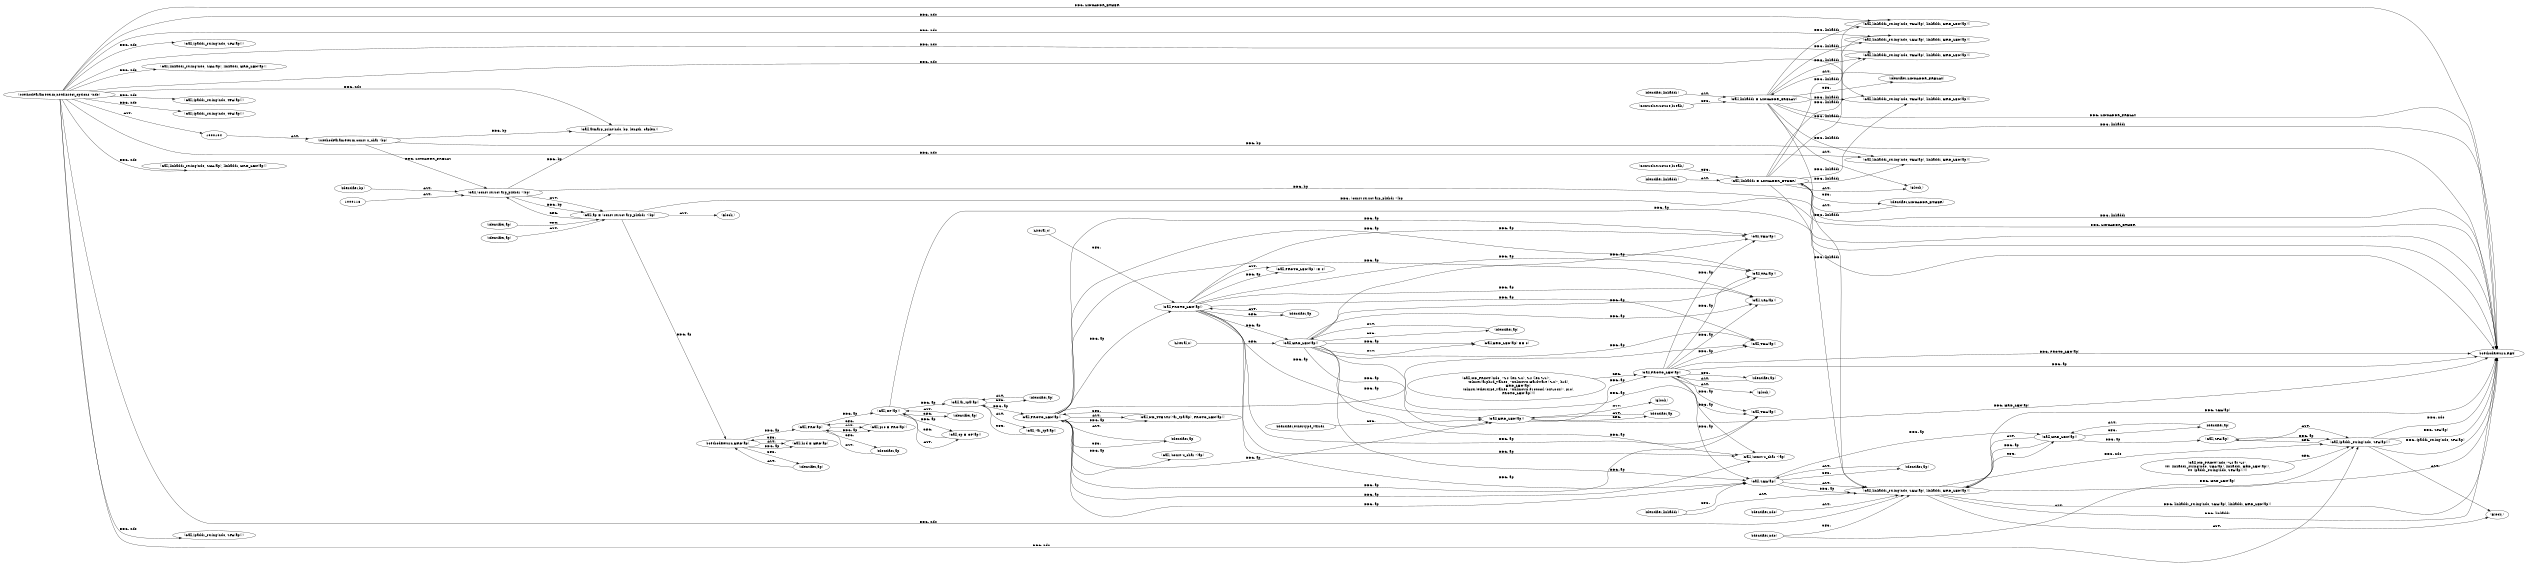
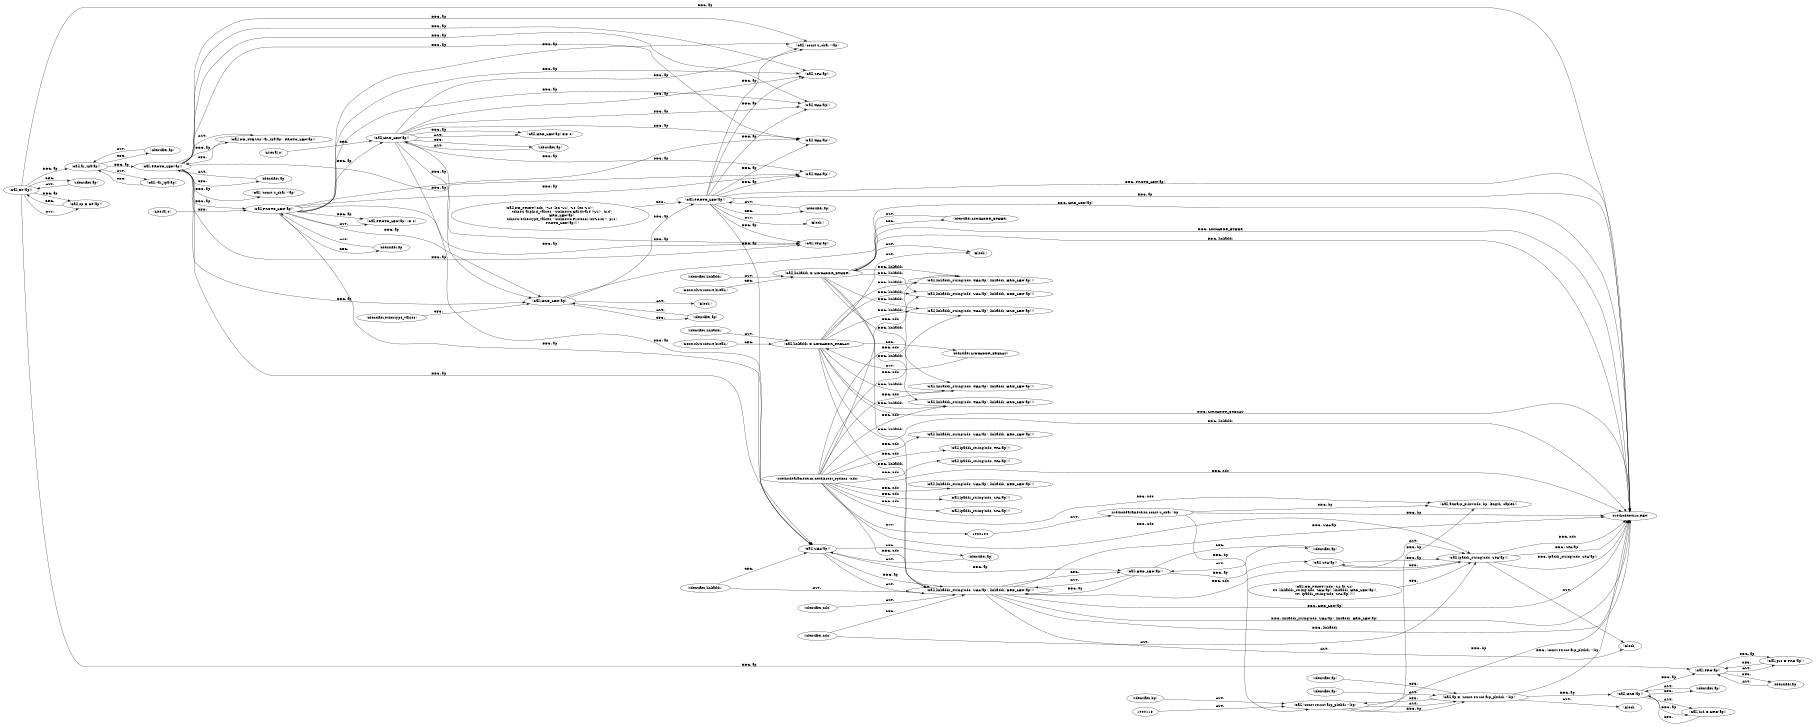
edge "(MethodParameterIn,netdissect_options *ndo)" -> "(MethodReturn,RET)": label "DDG: LINKADDR_ETHER" -> "DDG: ndo"
edge "(MethodParameterIn,const u_char *bp)" -> "(Call,(const struct arp_pkthdr *)bp)": label "DDG: LINKADDR_FRELAY" -> "DDG: bp"
edge "(Call,PRO(ap))" -> "(Call,OP(ap))": reversed
node "(MethodReturn,HRD(ap))": label "(MethodReturn,HRD(ap))" -> "(Call,HRD(ap))"
